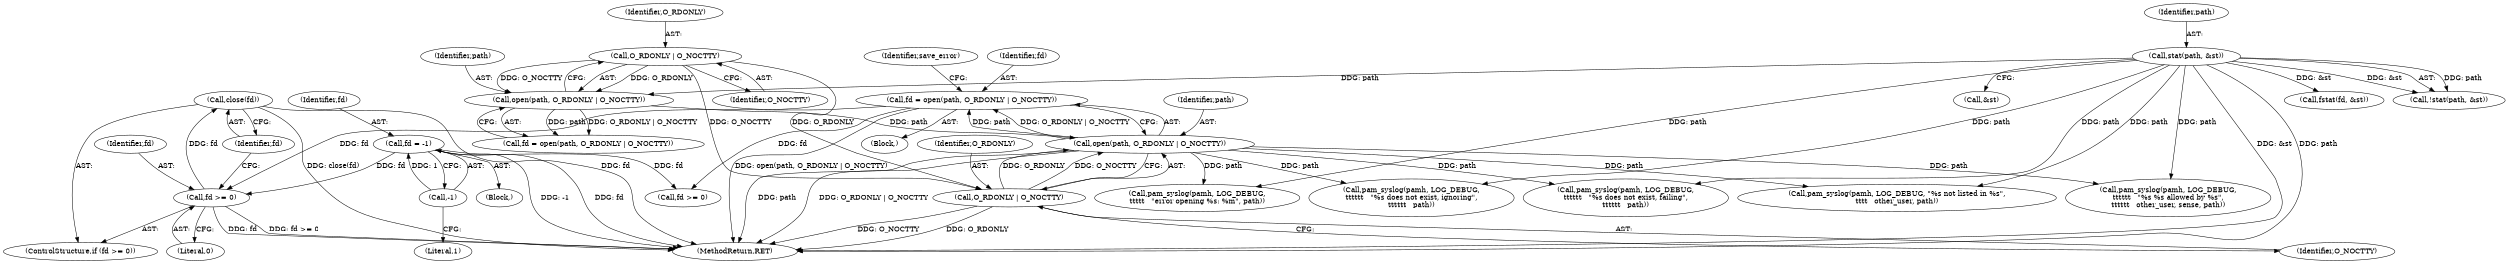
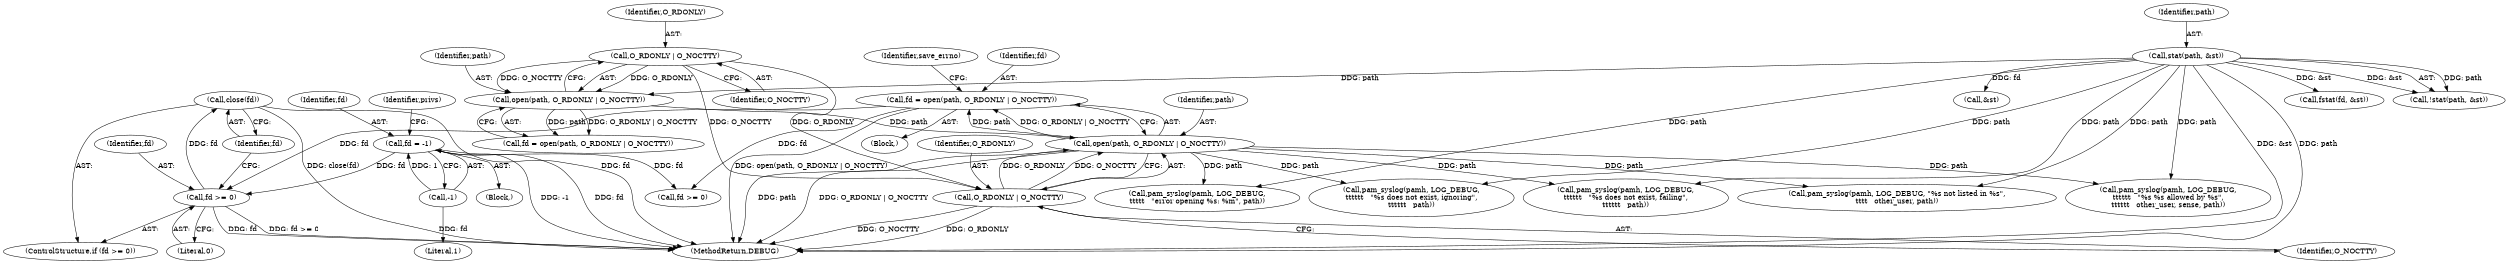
node "(Identifier,save_error)": label "(Identifier,save_error)" -> "(Identifier,save_errno)"
edge "(Call,stat(path, &st))" -> "(Call,&st)": label "CFG: " -> "DDG: fd"
node "(Identifier,privs)": added
edge "(Call,-1)" -> "(Literal,1)": label "CFG: " -> "DDG: fd"
node "(MethodReturn,RET)": label "(MethodReturn,RET)" -> "(MethodReturn,DEBUG)"
